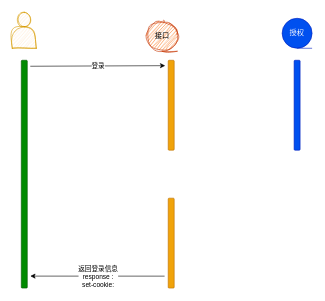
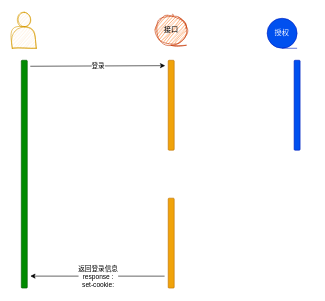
node "授权": moved (297, 33) -> (282, 33)
node "接口": moved (162, 36) -> (171, 30)
